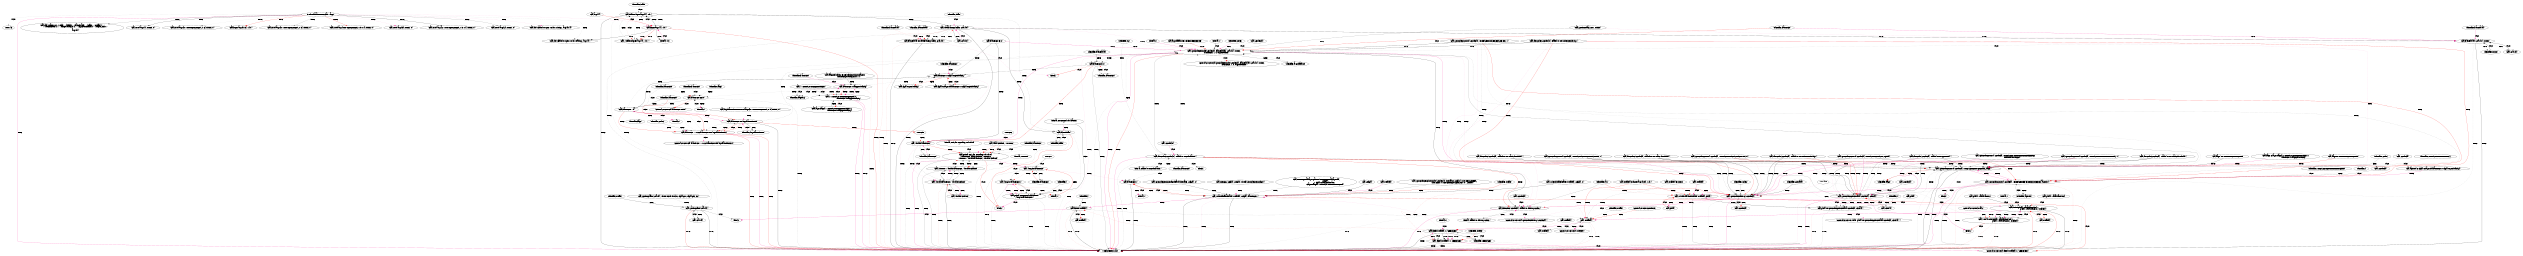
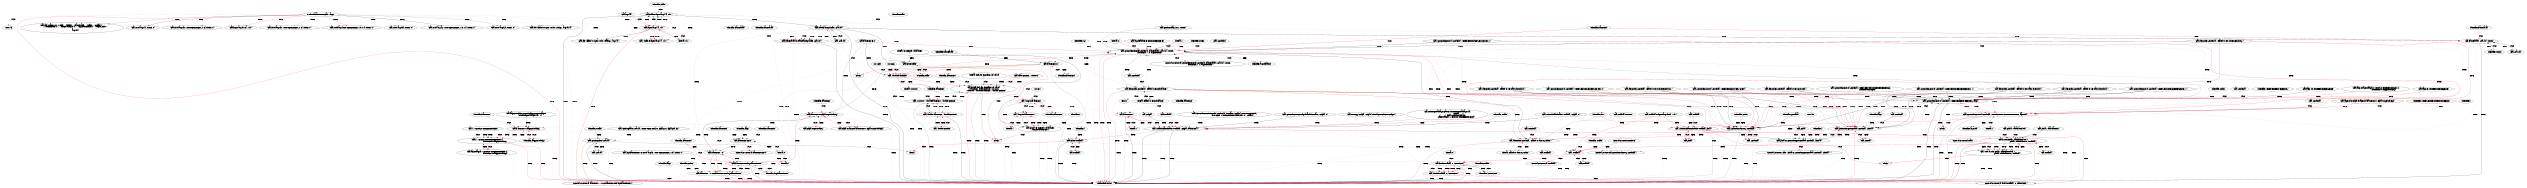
node "(Identifier,flag_arg)": label "(Identifier,flag_arg)" -> "(Identifier,flag_periodicity)"
edge "(Call,frame_cnt == key_frame_insert)" -> "1001609": now "(Call,frame_cnt == key_frame_insert)" -> "(Call,frame_cnt % cfg[i].ts_periodicity)"
